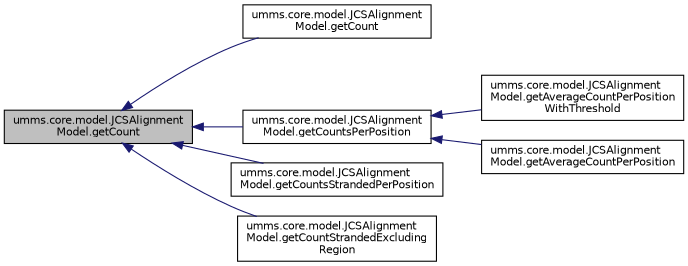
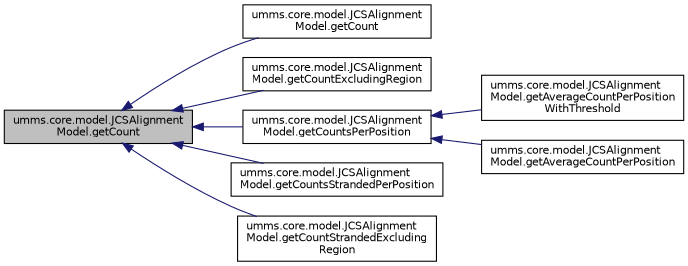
node "umms.core.model.JCSAlignment Model.getCountExcludingRegion": added
